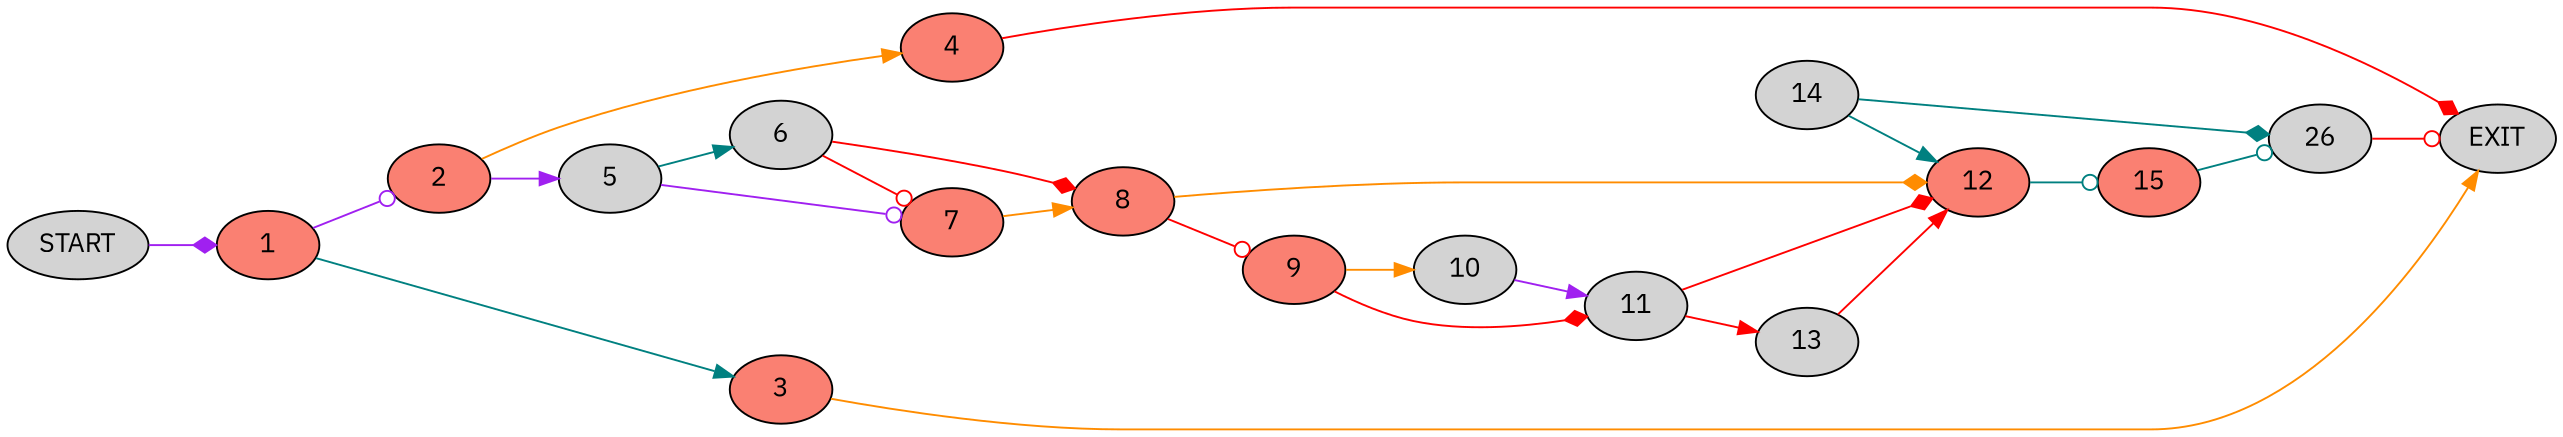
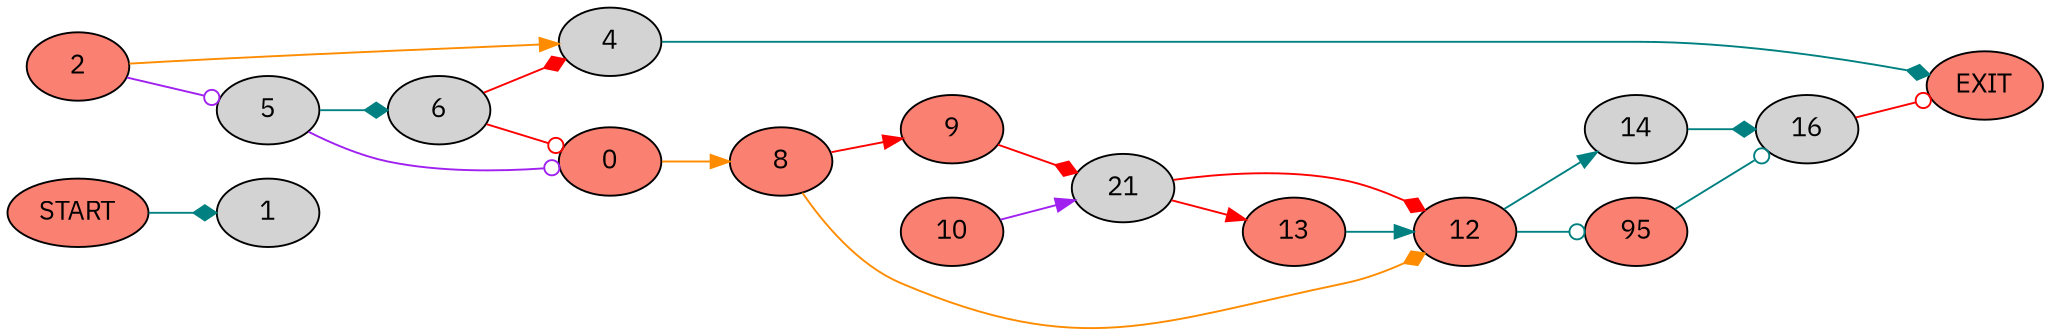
edge "4" -> "EXIT": color red -> teal
node "4": fillcolor salmon -> lightgrey
edge "14" -> "12": reversed
node "26": label "26" -> "16"
node "EXIT": fillcolor lightgrey -> salmon
edge "5" -> "6": arrowhead normal -> diamond
edge "6" -> "8": now "6" -> "4"
edge "2" -> "5": arrowhead normal -> odot
node "15": label "15" -> "95"
edge "1" -> "2": removed
node "7": label "7" -> "0"
edge "8" -> "9": arrowhead odot -> normal
node "START": fillcolor lightgrey -> salmon
edge "START" -> "1": color purple -> teal
node "1": fillcolor salmon -> lightgrey
edge "13" -> "12": color red -> teal
edge "9" -> "10": removed
node "10": fillcolor lightgrey -> salmon
node "11": label "11" -> "21"
node "13": fillcolor lightgrey -> salmon
node "3": removed
